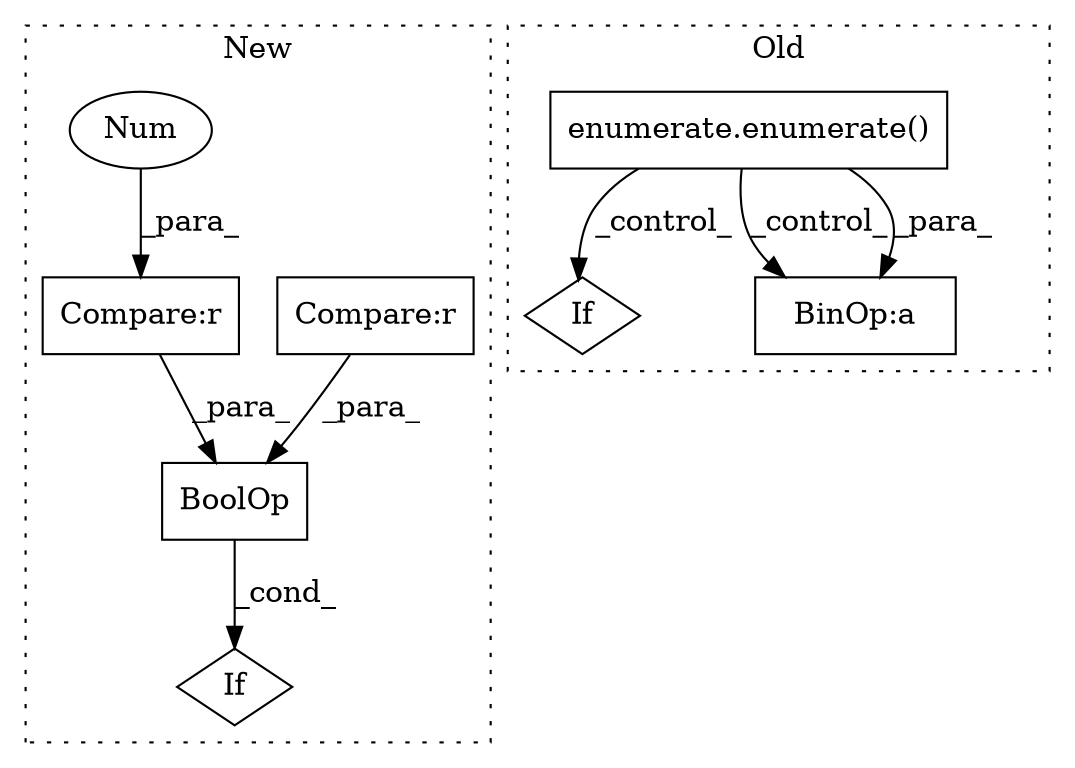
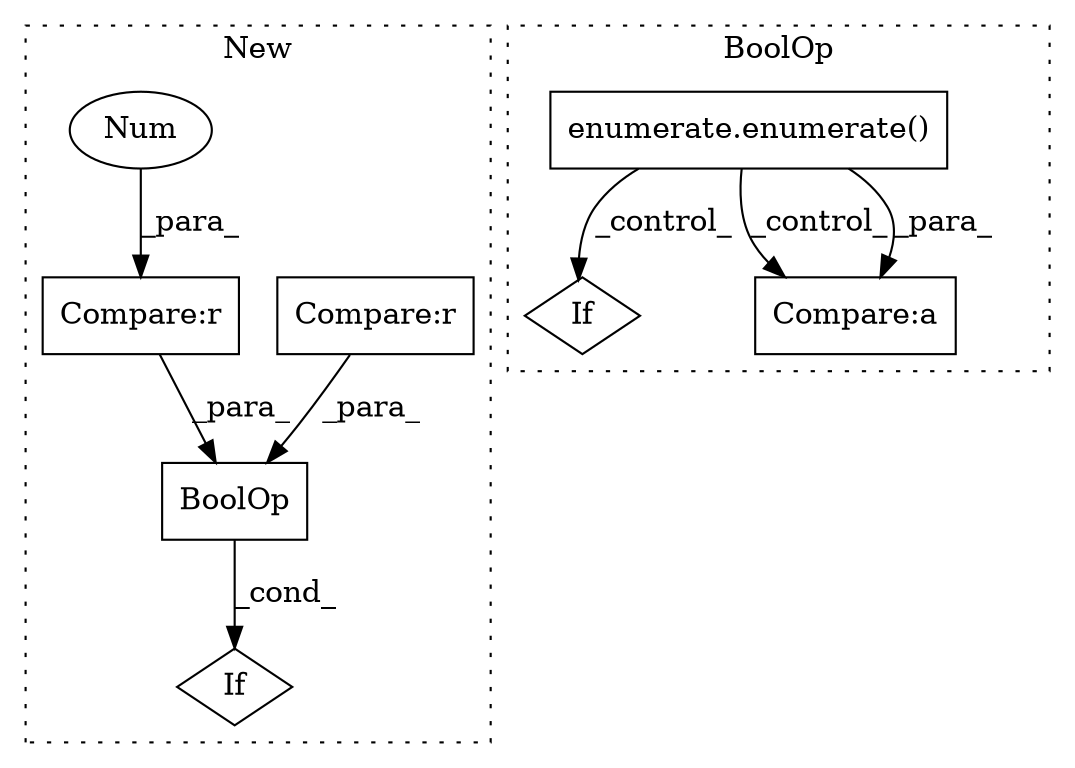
cluster "Old": label "Old" -> "BoolOp"
node "BinOp:a": label "BinOp:a" -> "Compare:a"
